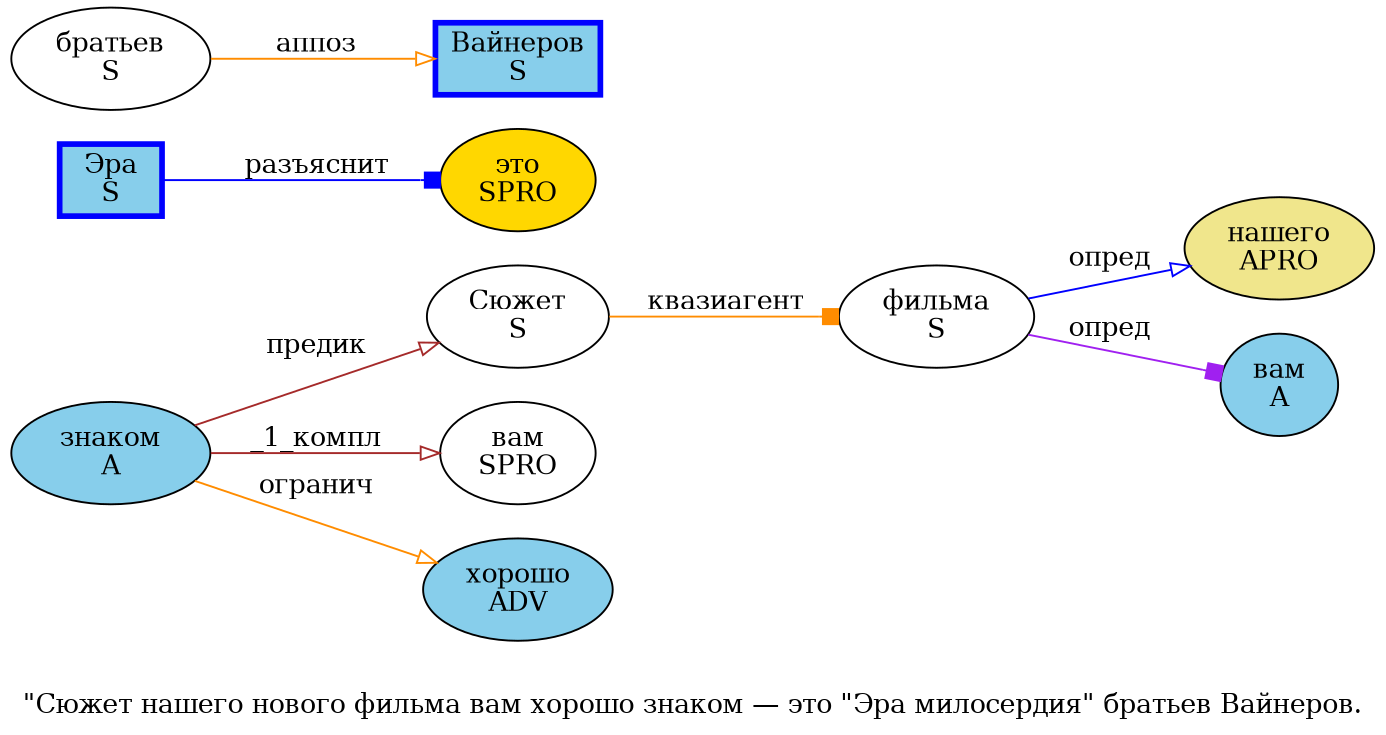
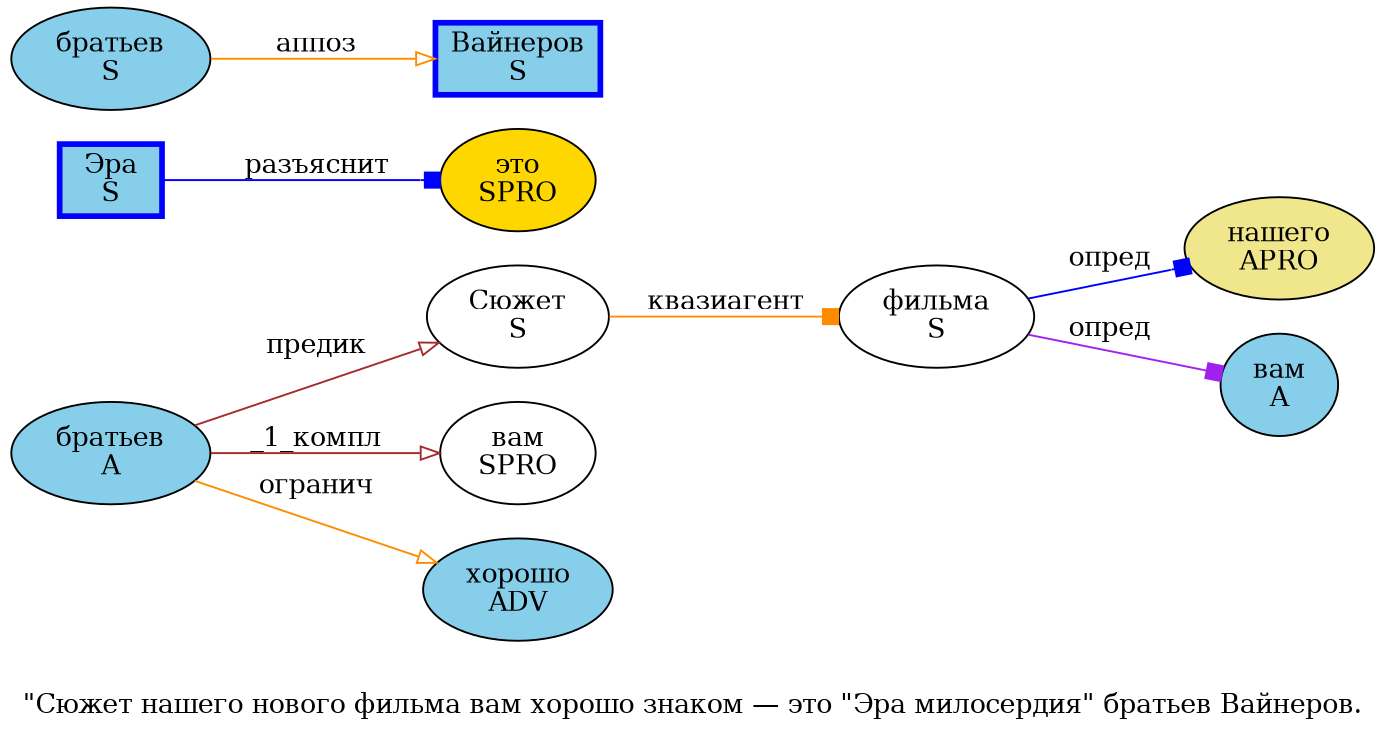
node "братьев S": fillcolor white -> skyblue
edge "фильма S" -> "нашего APRO": arrowhead onormal -> box
node "знаком A": label "знаком A" -> "братьев A"
